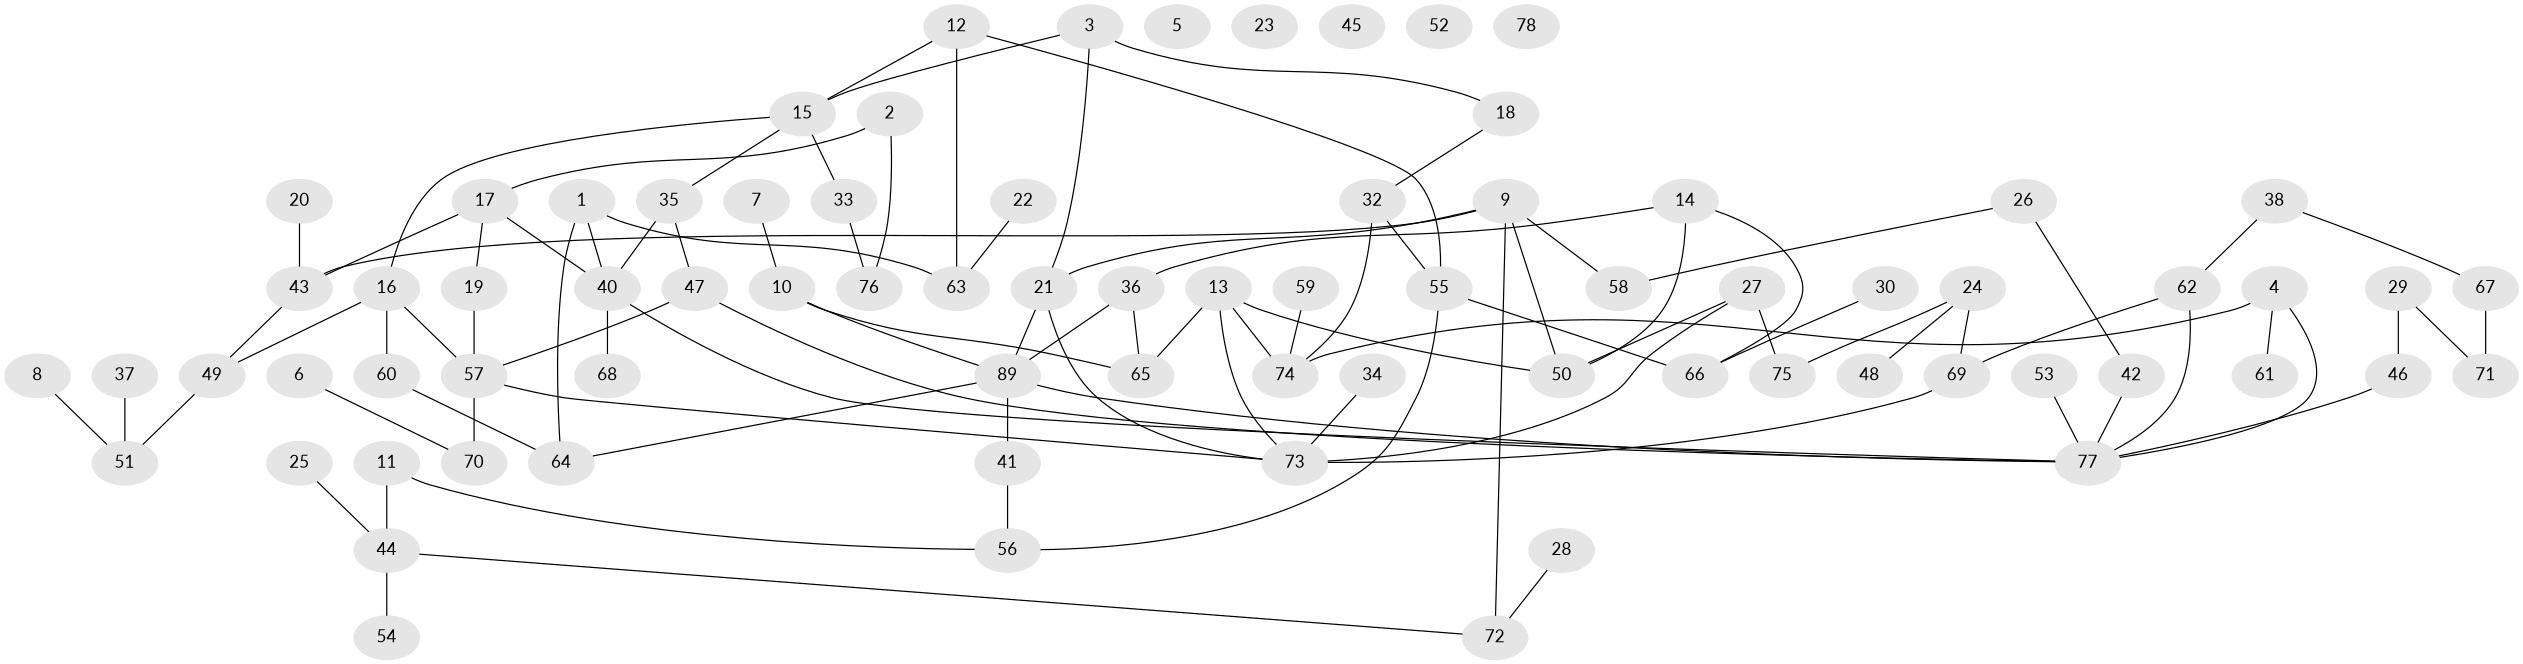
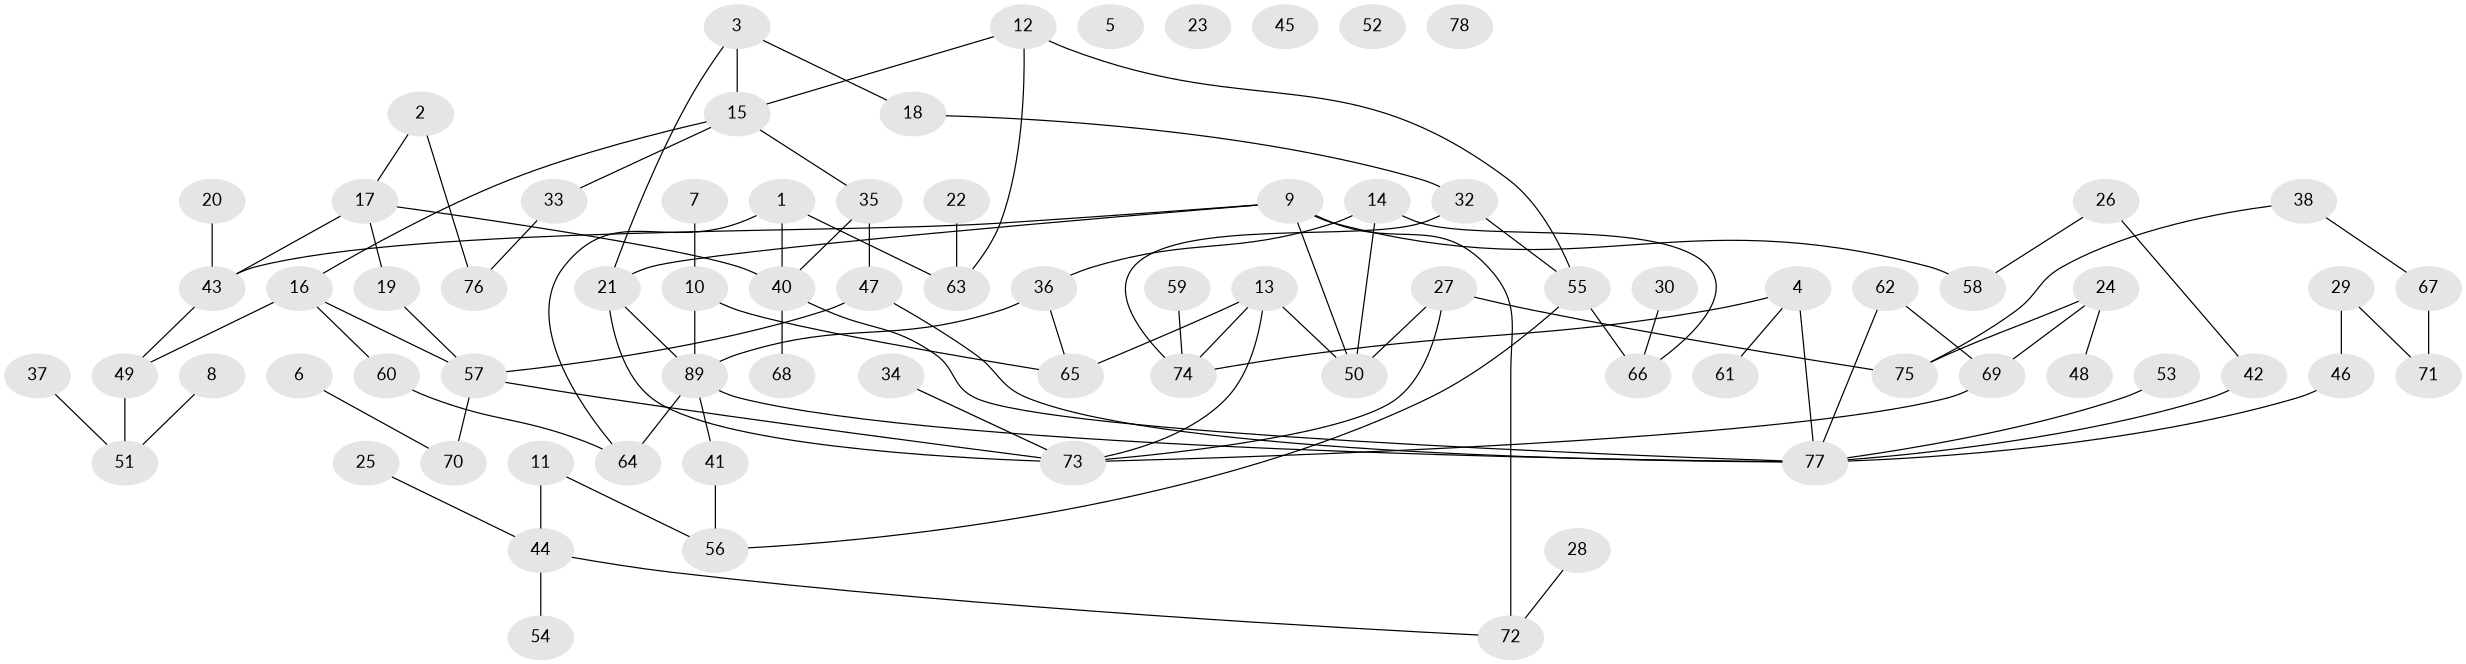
edge "38" -- "62": now "38" -- "75"
